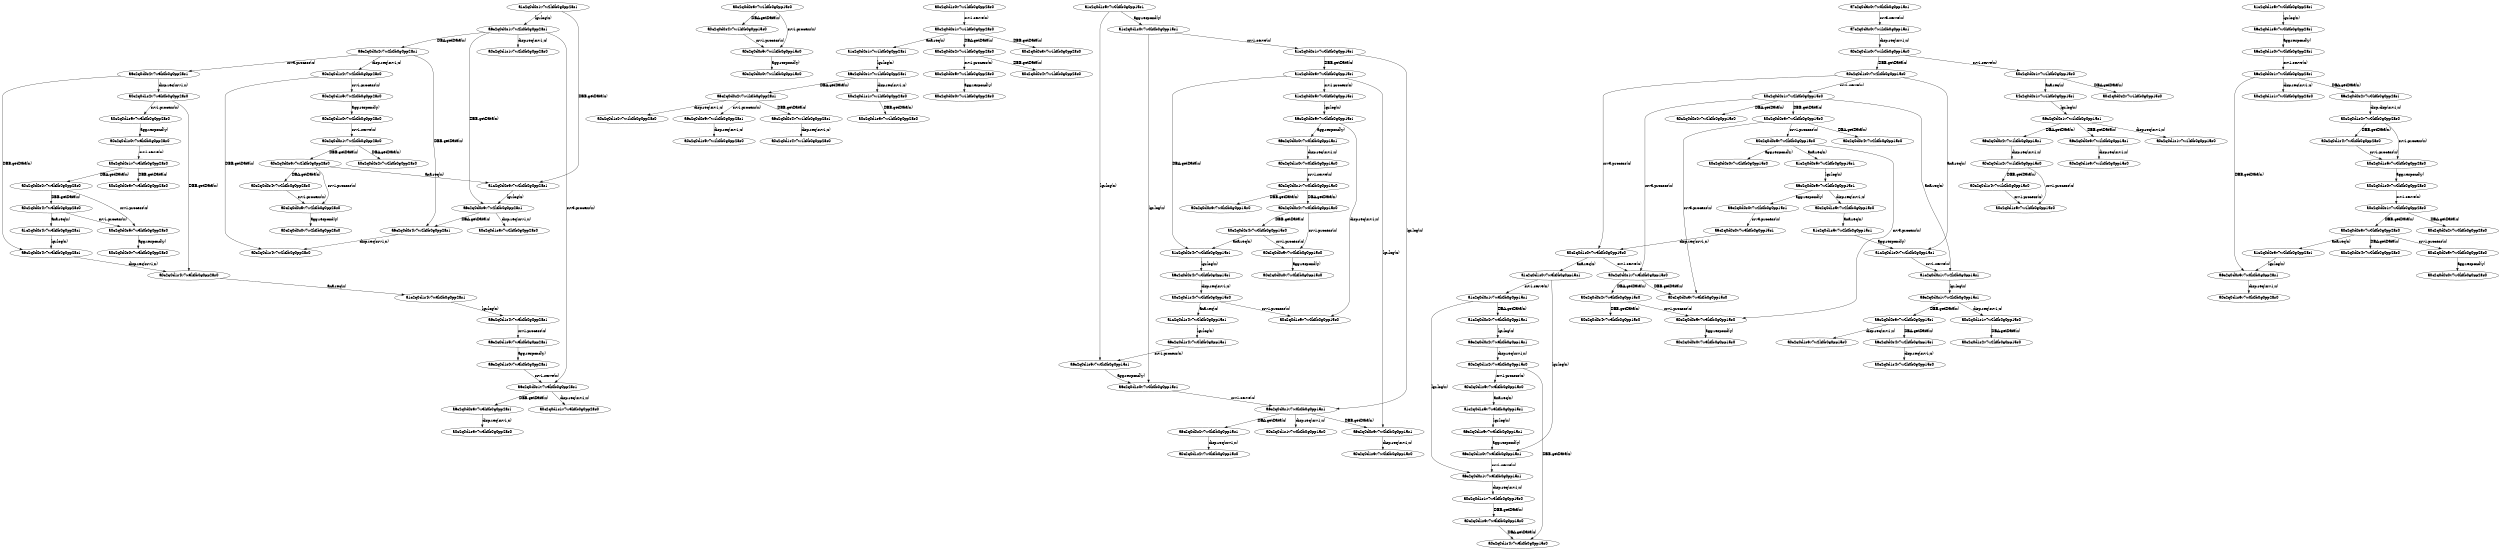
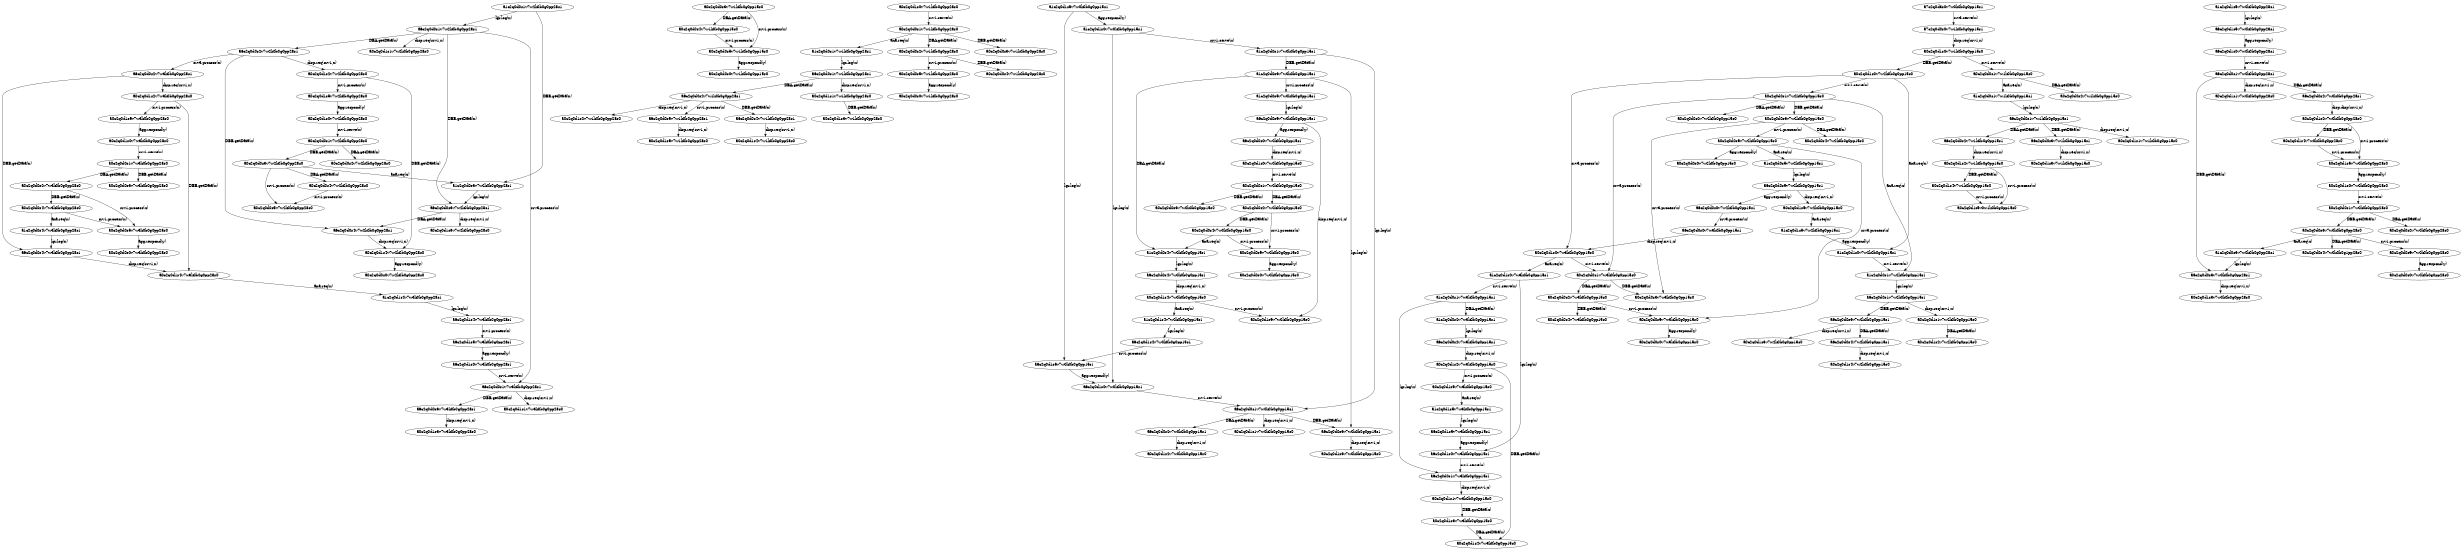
node "a4c2q0d0s1v7w1k0b0g0pp15s1": label "a4c2q0d0s1v7w1k0b0g0pp15s1" -> "a1c2q0d0s1v7w1k0b0g0pp15s1"
node "a0c2q0d1s5v7w1k0b0g0pp15s0": label "a0c2q0d1s5v7w1k0b0g0pp15s0" -> "a0c2q0d1s5v0w1k0b0g0pp15s0"
edge "a0c2q0d0s5v7w2k0b0g0pp28s0" -> "a0c2q0d0s0v7w2k0b0g0pp28s0": now "a0c2q0d1s4v7w2k0b0g0pp28s0" -> "a0c2q0d0s0v7w2k0b0g0pp28s0"
node "a0c2q0d0s4v7w0k0b0g0pp28s0": label "a0c2q0d0s4v7w0k0b0g0pp28s0" -> "a0c2q0d0s4v7w0k0b0g1pp28s0"
